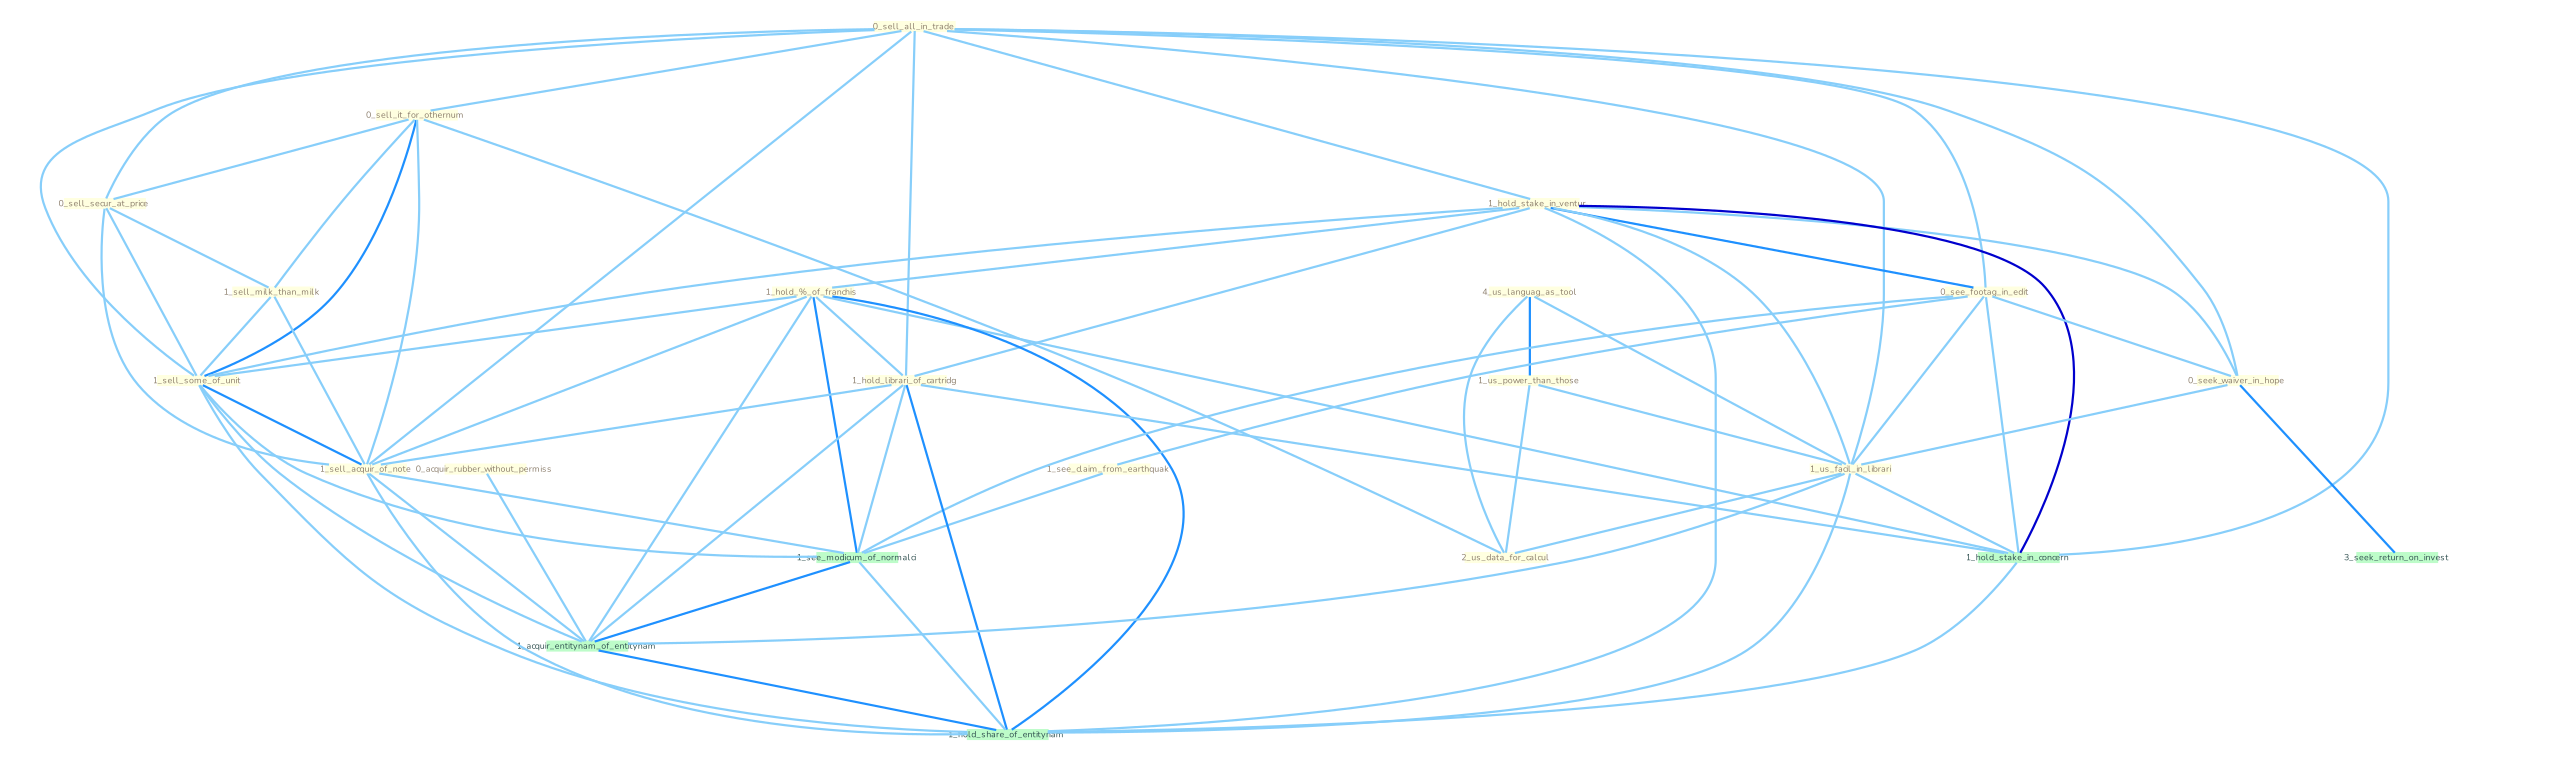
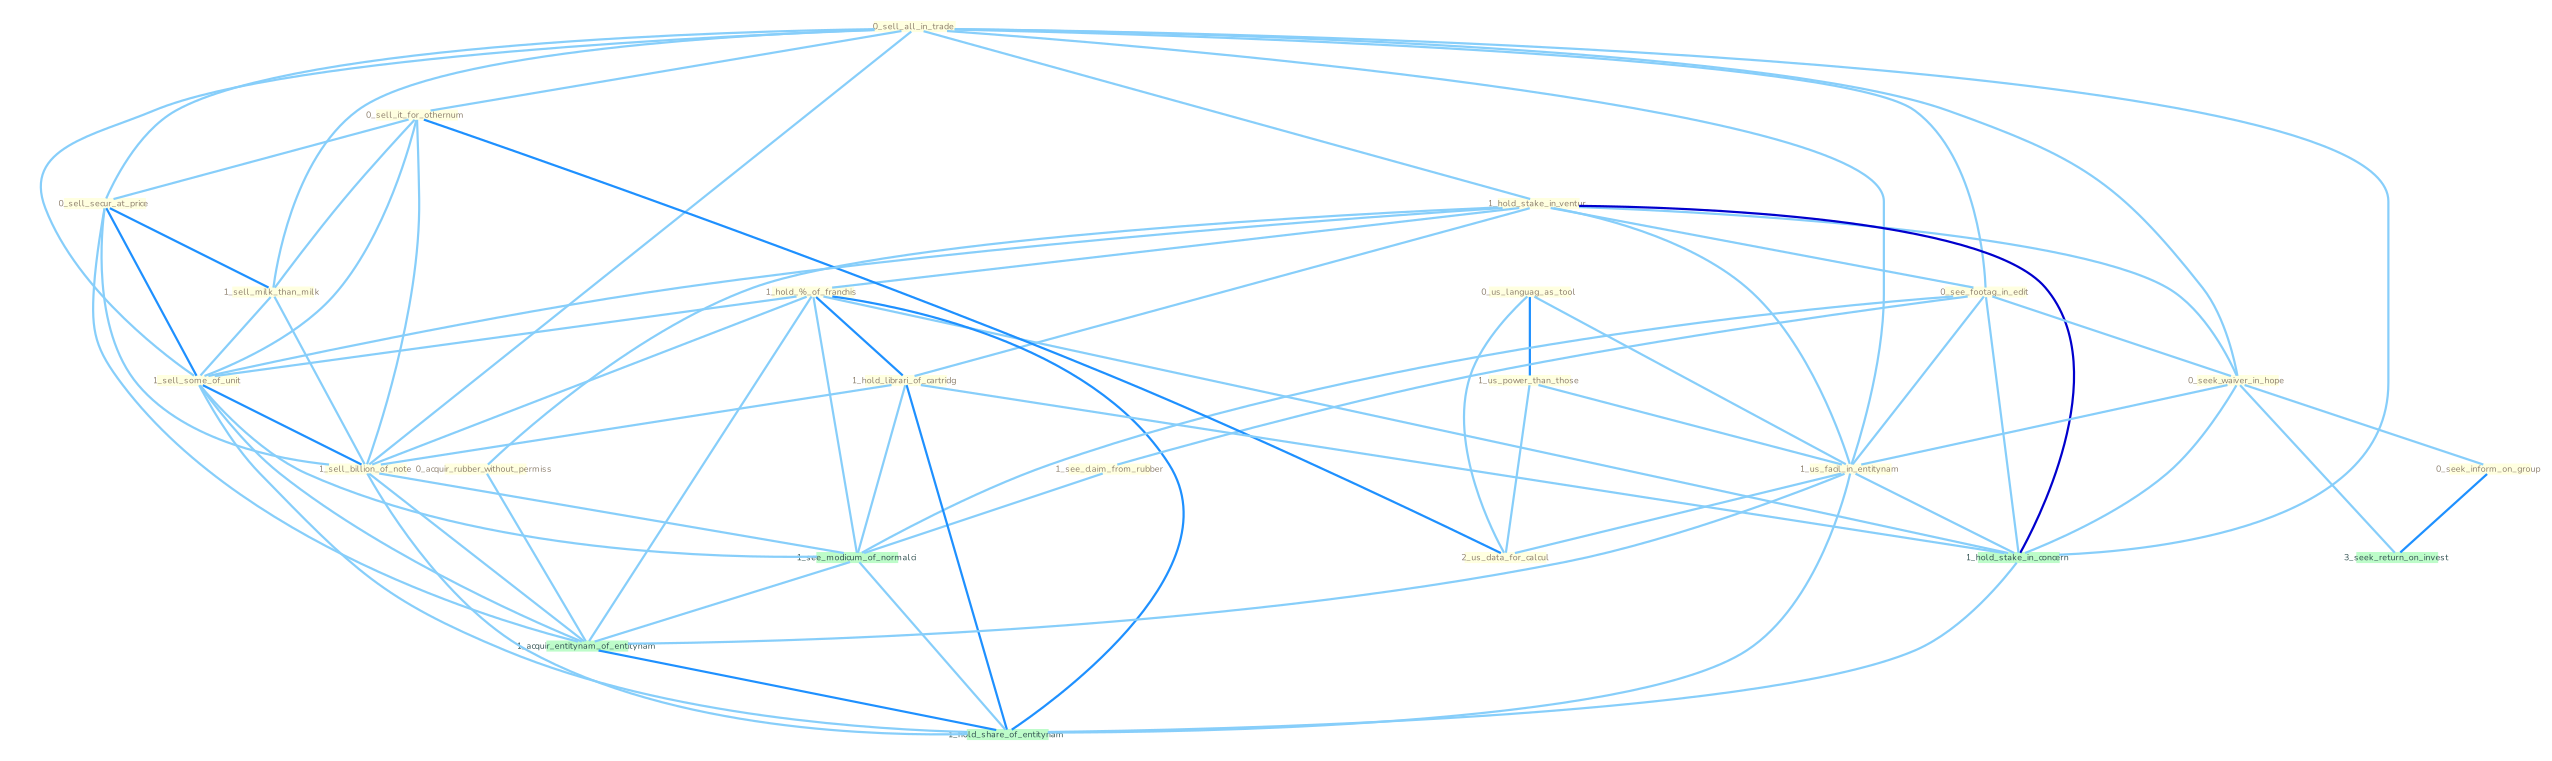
edge "0_sell_all_in_trade" -- "1_hold_librari_of_cartridg": now "0_sell_all_in_trade" -- "1_sell_milk_than_milk"
edge "0_sell_secur_at_price" -- "1_sell_milk_than_milk": color #87cefa -> #1e90ff
edge "1_hold_stake_in_ventur" -- "0_see_footag_in_edit": color #1e90ff -> #87cefa
edge "0_sell_it_for_othernum" -- "1_sell_some_of_unit": color #1e90ff -> #87cefa
edge "0_sell_secur_at_price" -- "1_sell_some_of_unit": color #87cefa -> #1e90ff
node "4_us_languag_as_tool": label "4_us_languag_as_tool" -> "0_us_languag_as_tool"
edge "1_hold_%_of_franchis" -- "1_hold_librari_of_cartridg": color #87cefa -> #1e90ff
edge "0_sell_it_for_othernum" -- "2_us_data_for_calcul": color #87cefa -> #1e90ff
edge "1_hold_%_of_franchis" -- "1_see_modicum_of_normalci": color #1e90ff -> #87cefa
node "1_sell_acquir_of_note": label "1_sell_acquir_of_note" -> "1_sell_billion_of_note"
node "1_see_claim_from_earthquak": label "1_see_claim_from_earthquak" -> "1_see_claim_from_rubber"
node "1_us_facil_in_librari": label "1_us_facil_in_librari" -> "1_us_facil_in_entitynam"
edge "0_seek_waiver_in_hope" -- "3_seek_return_on_invest": color #1e90ff -> #87cefa
node "0_seek_inform_on_group": added
edge "0_seek_waiver_in_hope" -- "1_hold_stake_in_concern": added
edge "1_hold_librari_of_cartridg" -- "1_acquir_entitynam_of_entitynam": now "0_sell_secur_at_price" -- "1_acquir_entitynam_of_entitynam"
edge "1_see_modicum_of_normalci" -- "1_acquir_entitynam_of_entitynam": color #1e90ff -> #87cefa
edge "1_hold_stake_in_ventur" -- "1_hold_share_of_entitynam": now "1_hold_stake_in_ventur" -- "0_acquir_rubber_without_permiss"
